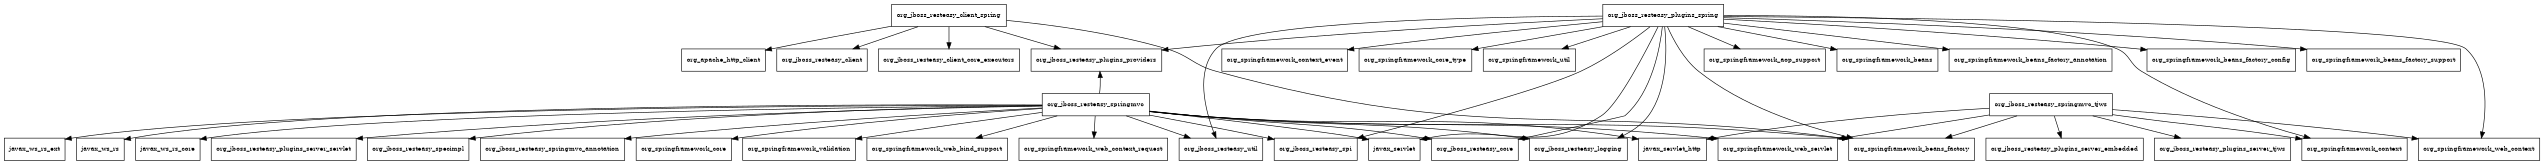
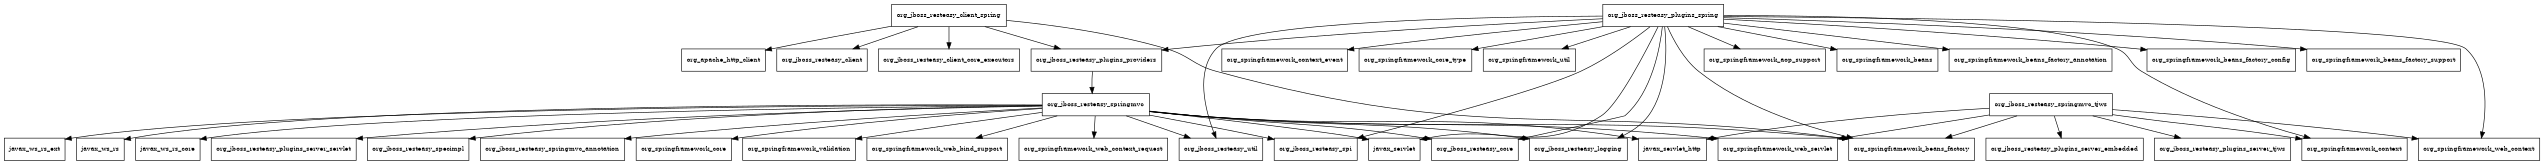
edge "org_jboss_resteasy_springmvc" -> "org_jboss_resteasy_plugins_providers": reversed
